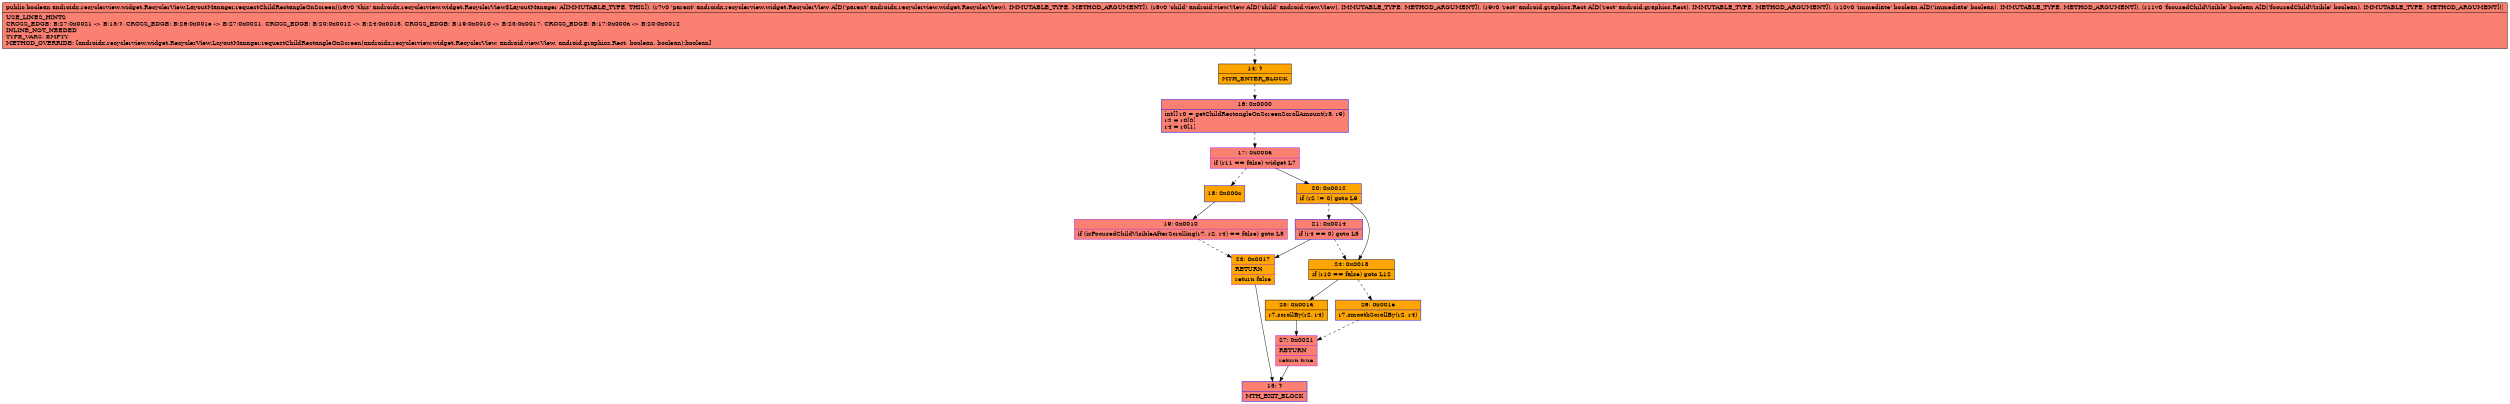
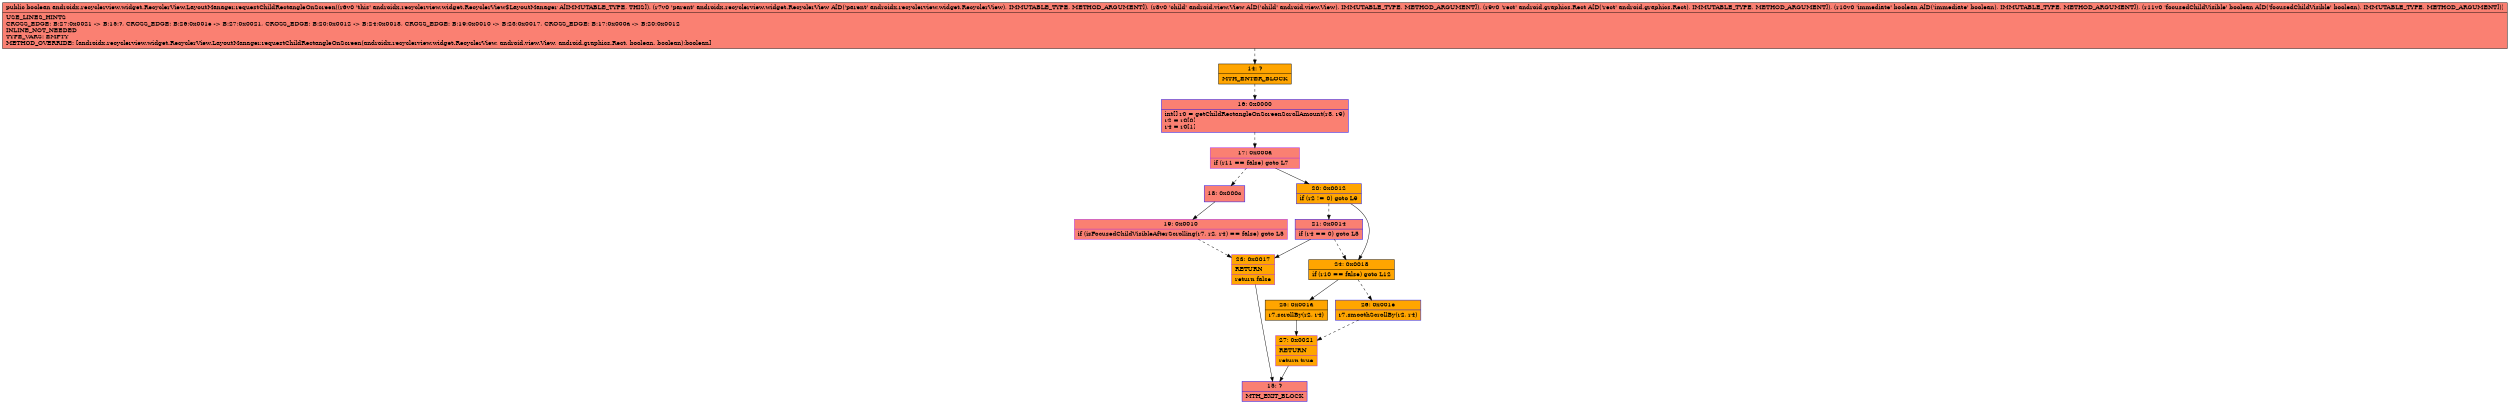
node "17: 0x000a": text "if (r11 == false) widget L7" -> "if (r11 == false) goto L7"
node "18: 0x000c": fillcolor orange -> salmon
node "27: 0x0021": fillcolor salmon -> orange
